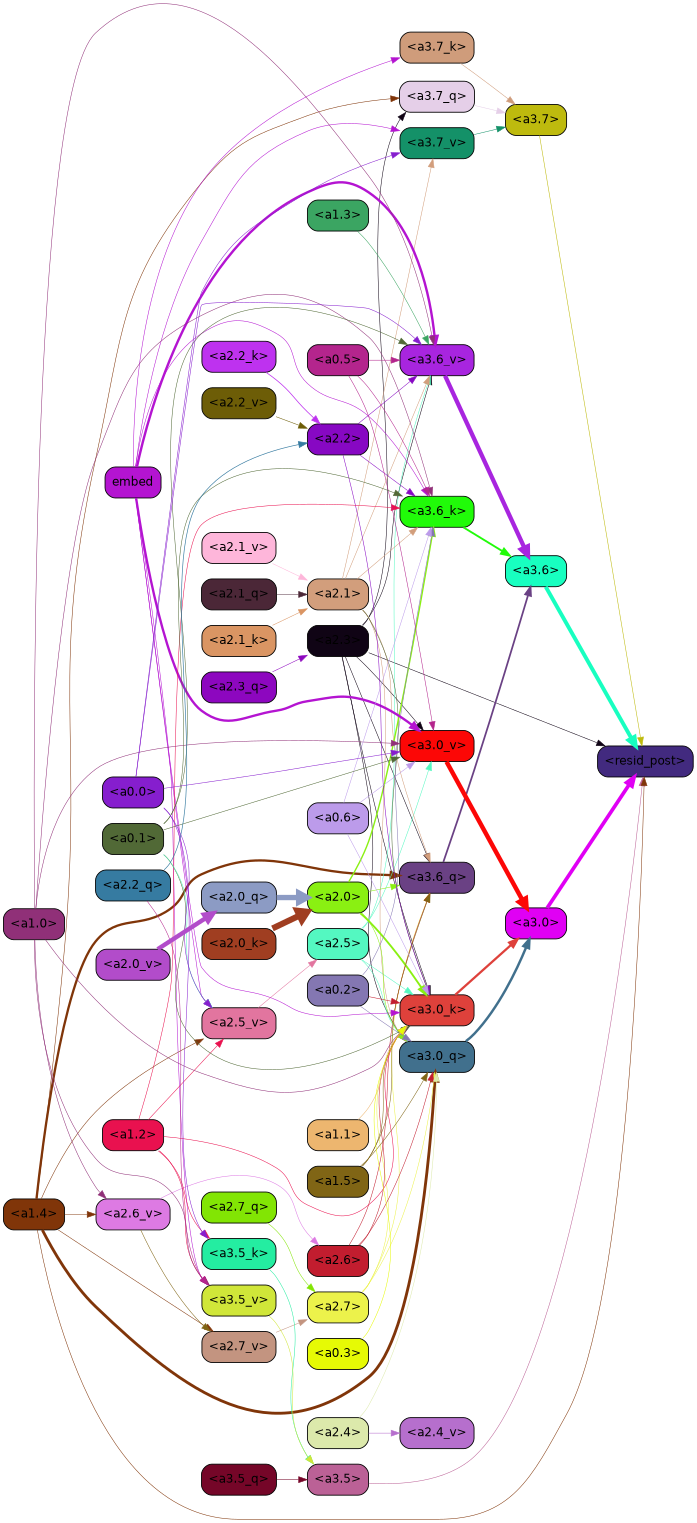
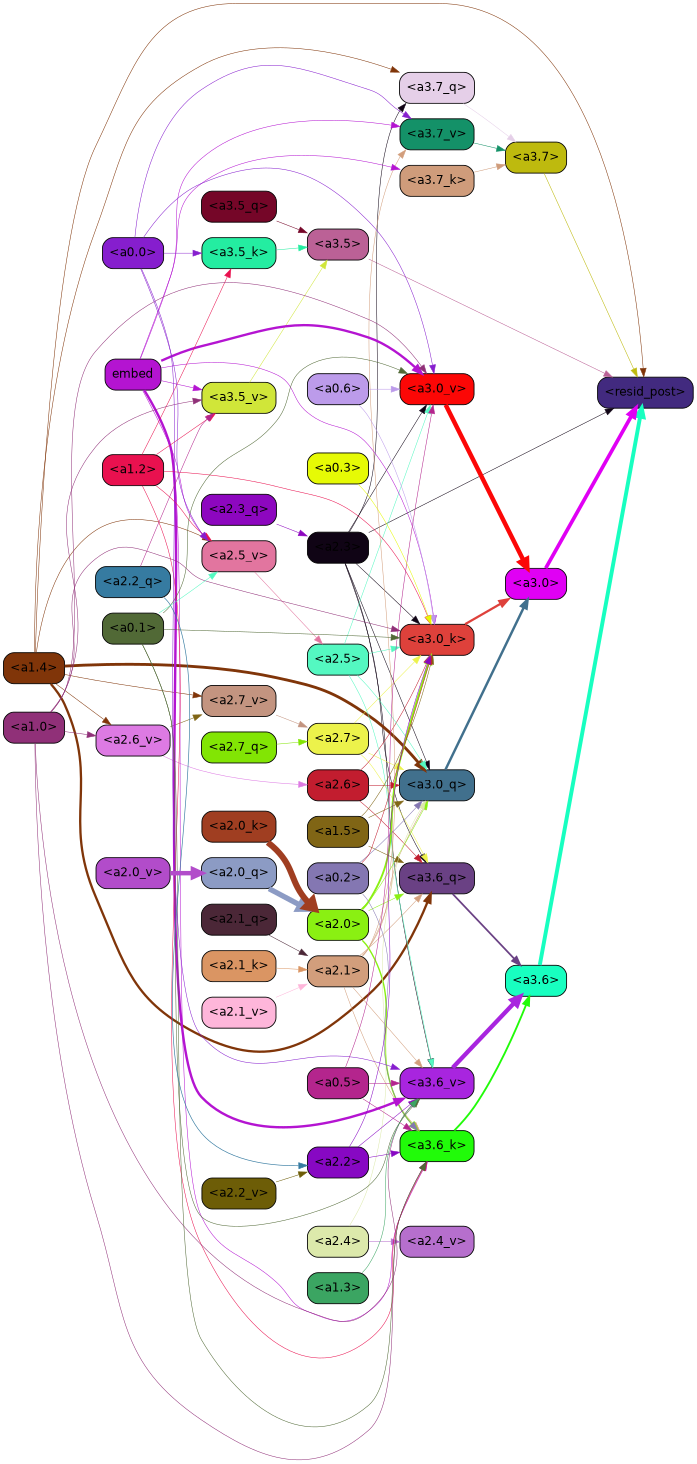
node "<a2.2_k>": removed
edge "<a0.6>" -> "<a3.6_k>": removed
edge "<a2.1>" -> "<a3.0_k>": color #516936 -> #d29e7c
node "<a1.1>": removed
